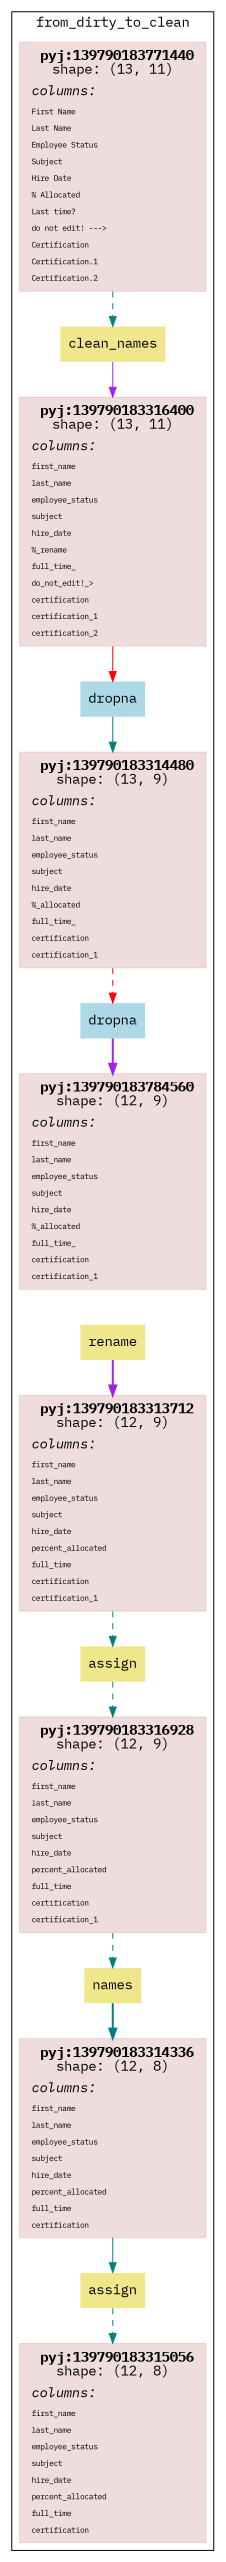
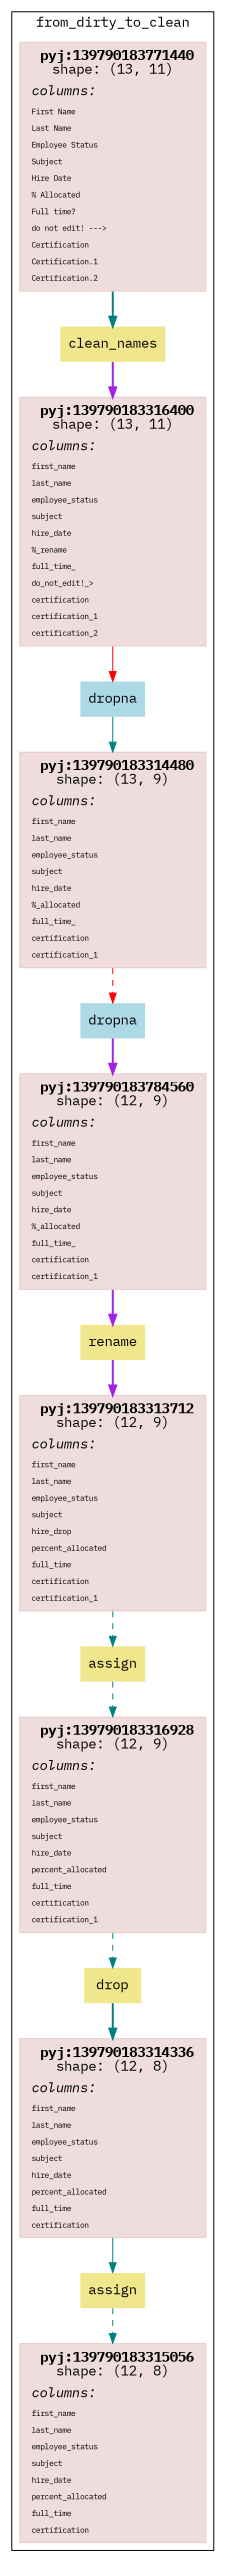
node "pyj:139790183771440": text "Last time?" -> "Full time?"
edge "pyj:139790183771440" -> "clean_names": style dashed -> bold
edge "clean_names" -> "pyj:139790183316400": style solid -> bold
edge "pyj:139790183784560" -> "rename": added
node "pyj:139790183313712": text "hire_date" -> "hire_drop"
node "names": label "names" -> "drop"
